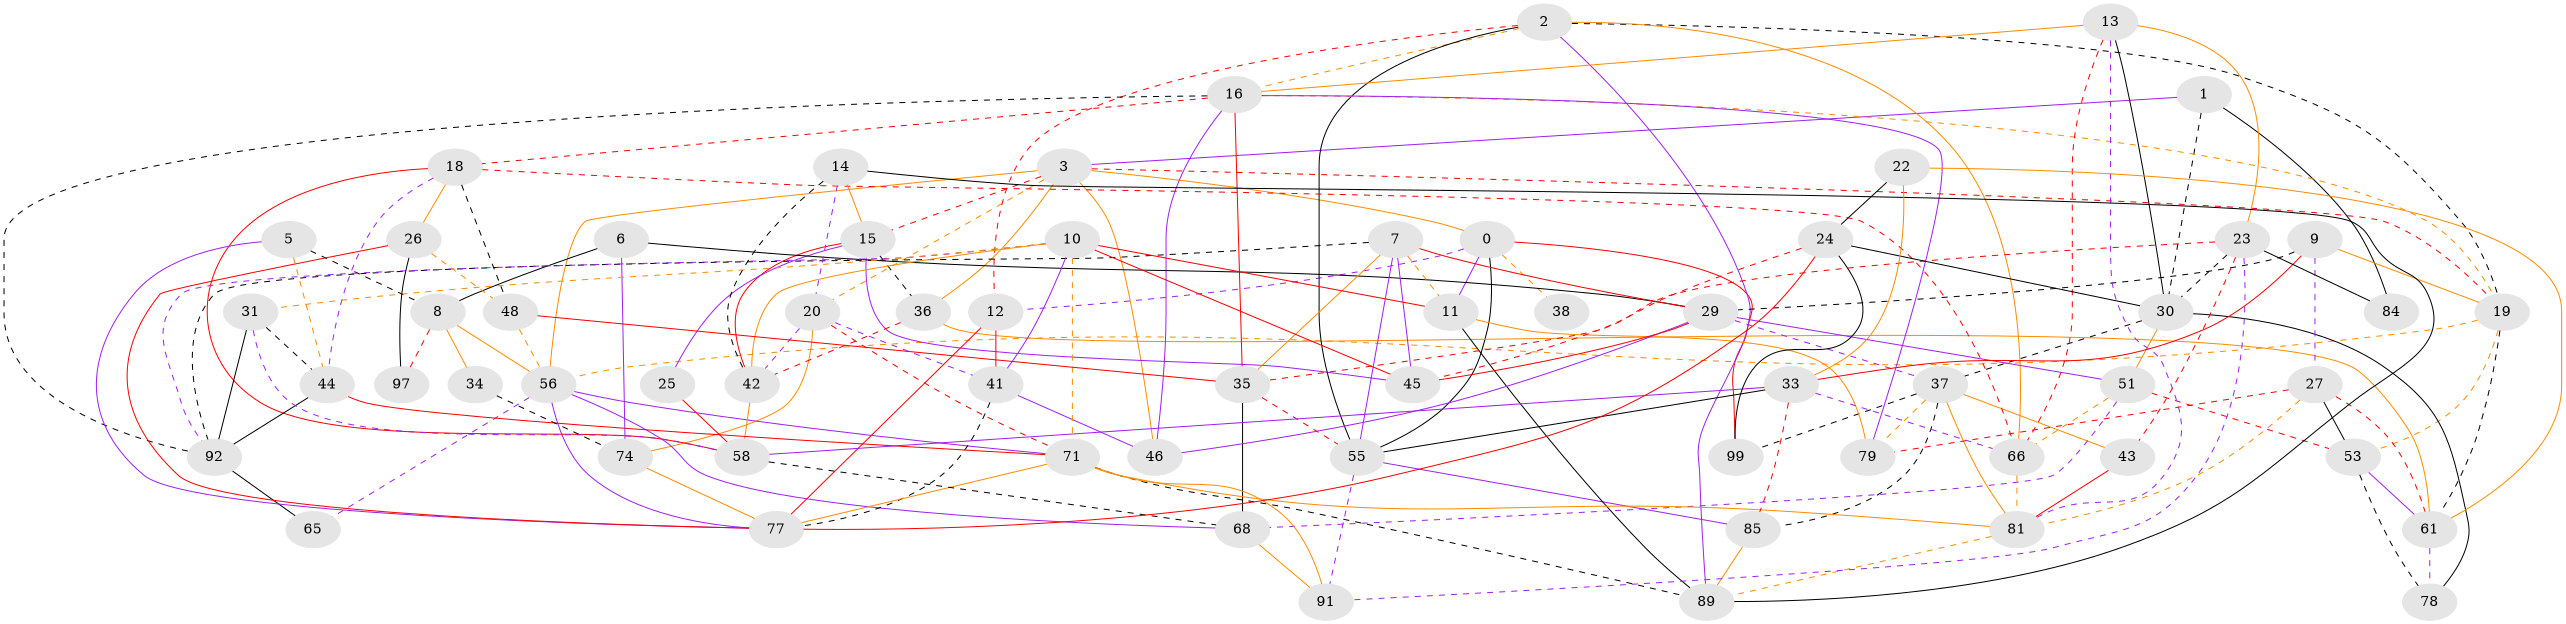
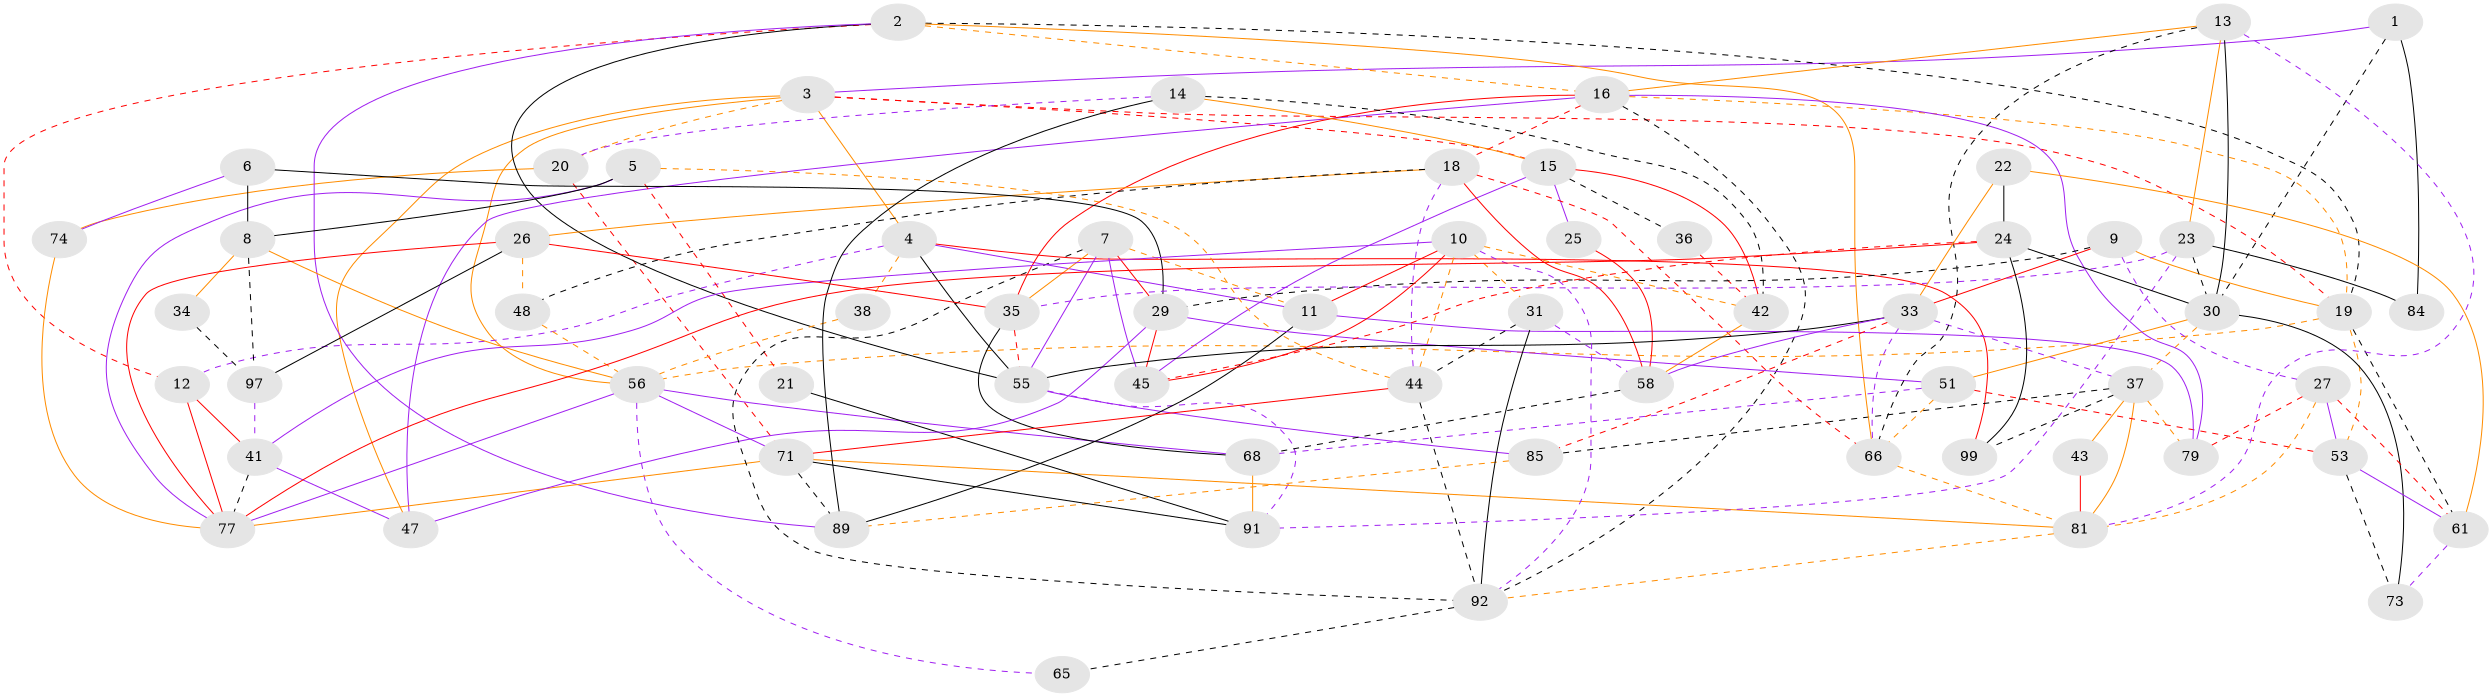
node "0": label "0" -> "4"
edge "3" -- "36": removed
edge "13" -- "66": color red -> black
edge "10" -- "42": style solid -> dashed
edge "23" -- "35": color red -> purple
edge "5" -- "8": style dashed -> solid
edge "36" -- "61": removed
edge "11" -- "79": color darkorange -> purple
edge "38" -- "56": added
edge "48" -- "35": now "26" -- "35"
edge "20" -- "42": removed
edge "8" -- "97": color red -> black
edge "10" -- "71": now "10" -- "44"
edge "30" -- "37": color black -> darkorange
edge "29" -- "37": now "33" -- "37"
edge "20" -- "41": now "97" -- "41"
edge "23" -- "43": removed
node "21": added
edge "34" -- "74": now "34" -- "97"
edge "44" -- "92": style solid -> dashed
edge "27" -- "53": color black -> purple
node "46": label "46" -> "47"
edge "71" -- "91": color darkorange -> black
edge "92" -- "65": style solid -> dashed
edge "81" -- "89": now "81" -- "92"
edge "85" -- "89": style solid -> dashed
node "78": label "78" -> "73"
